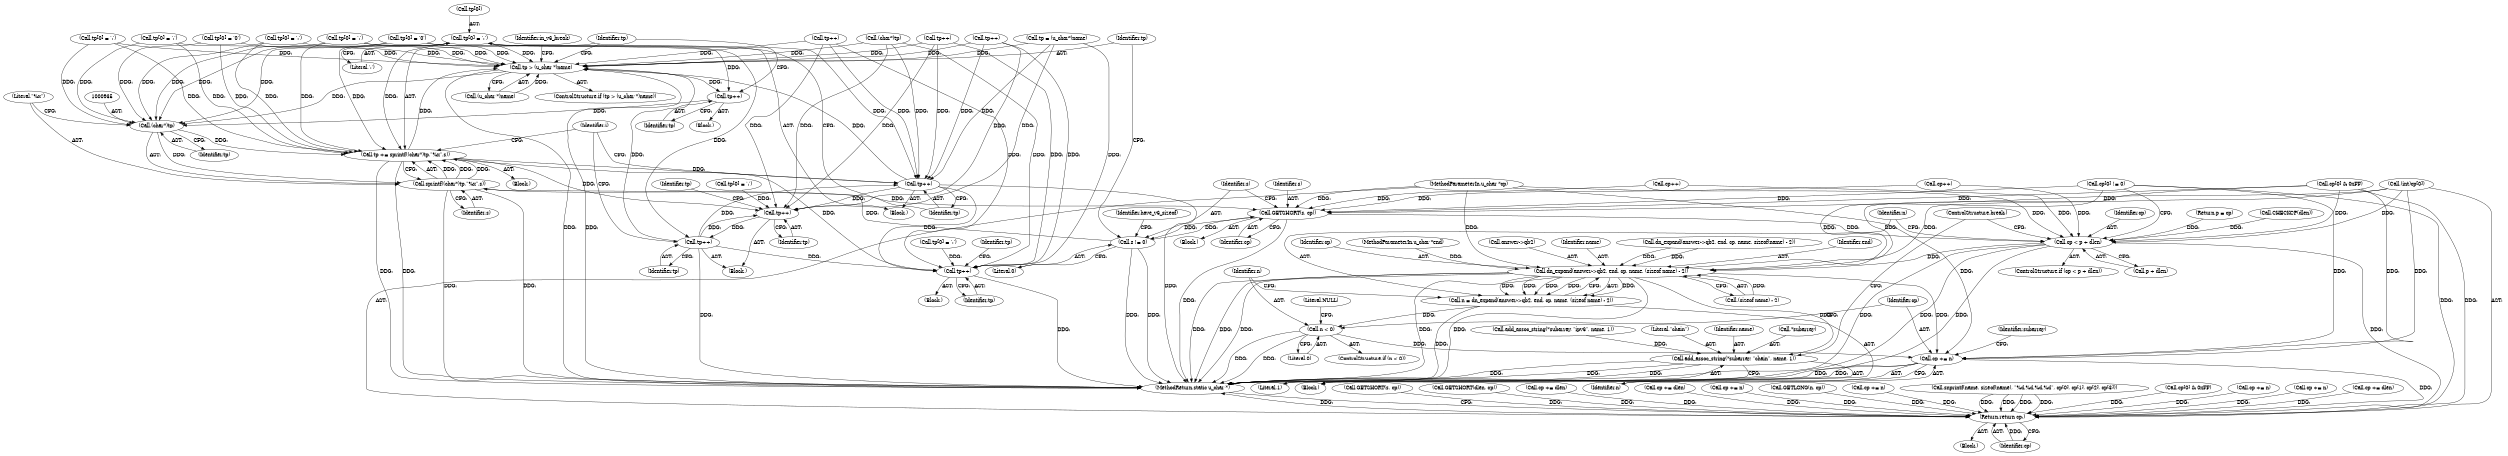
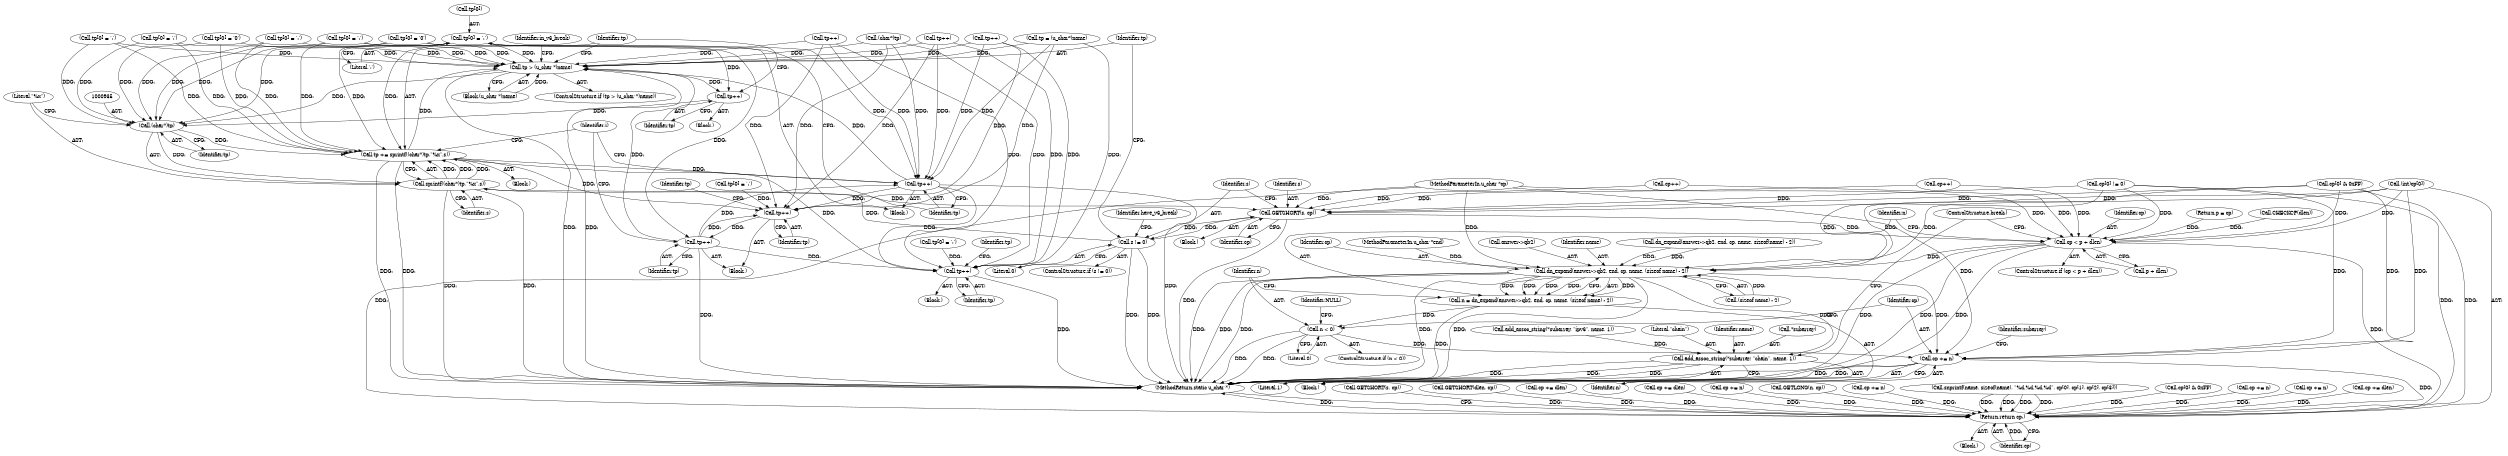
node "(Call,(u_char *)name)": label "(Call,(u_char *)name)" -> "(Block,(u_char *)name)"
node "(Identifier,have_v6_sizeof)": label "(Identifier,have_v6_sizeof)" -> "(Identifier,have_v6_break)"
edge "(Call,cp[0] != 0)" -> "(Call,cp < p + dlen)": label "CFG: " -> "DDG: "
node "(Identifier,end)": removed
node "(ControlStructure,if (s != 0))": added
edge "(MethodParameterIn,u_char *cp)" -> "(Return,return cp;)": label "AST: " -> "DDG: "
node "(Literal,NULL)": label "(Literal,NULL)" -> "(Identifier,NULL)"
